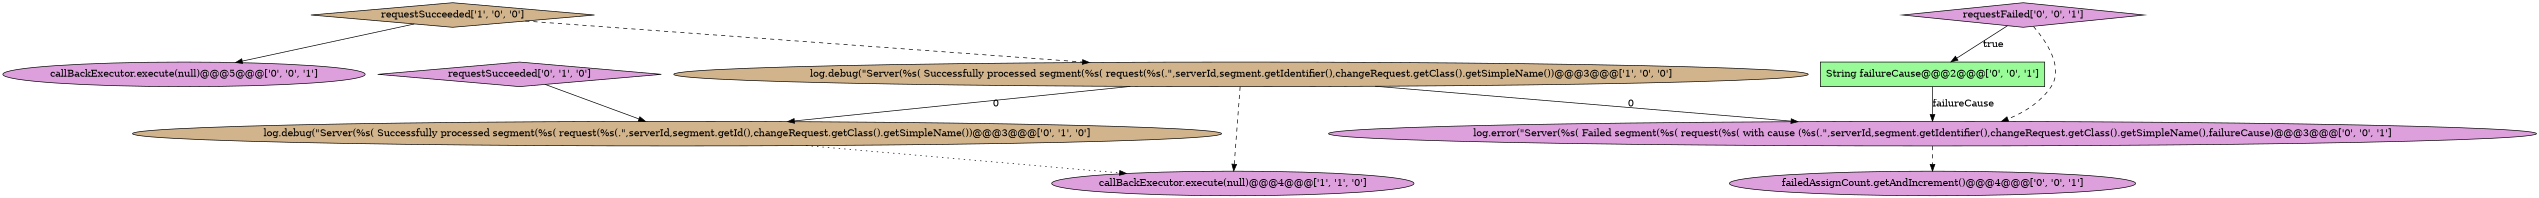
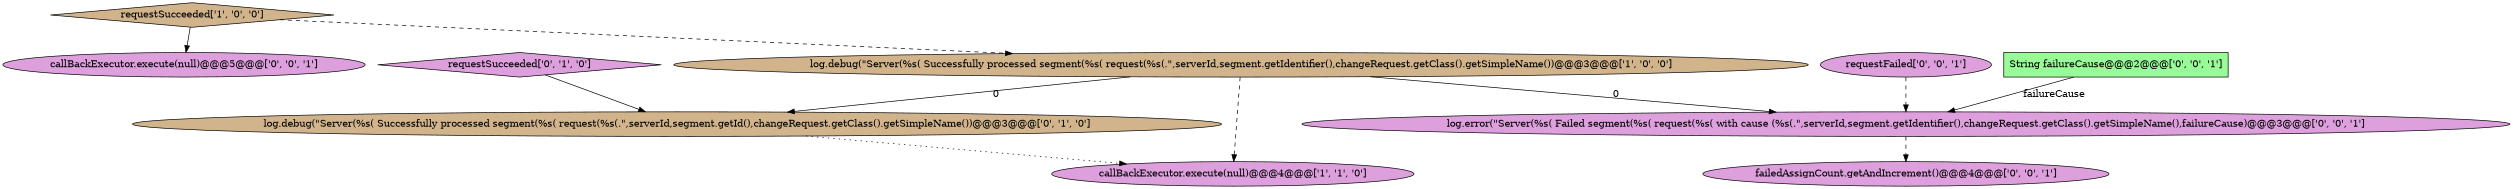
node "requestFailed['0', '0', '1']": shape diamond -> ellipse
edge "requestFailed['0', '0', '1']" -> "String failureCause@@@2@@@['0', '0', '1']": removed, label "true"
